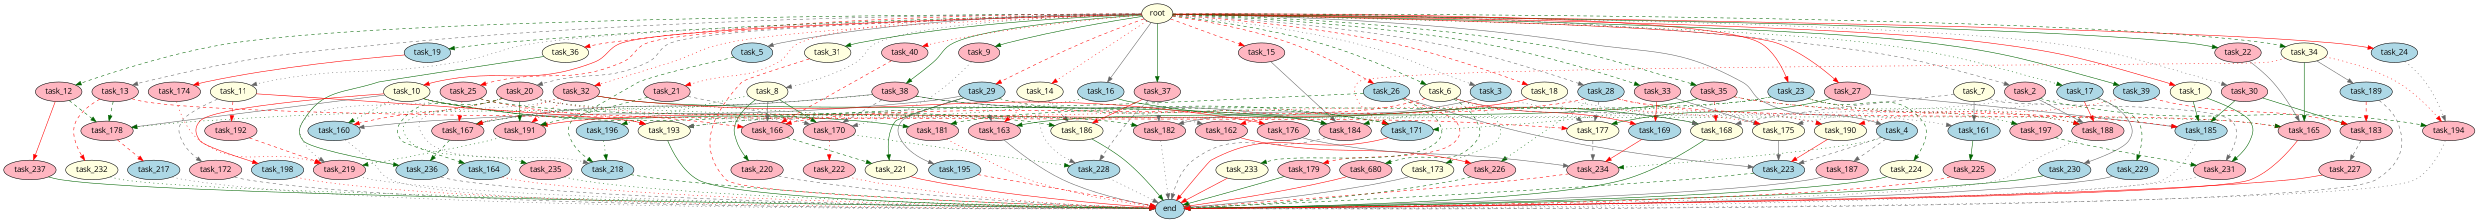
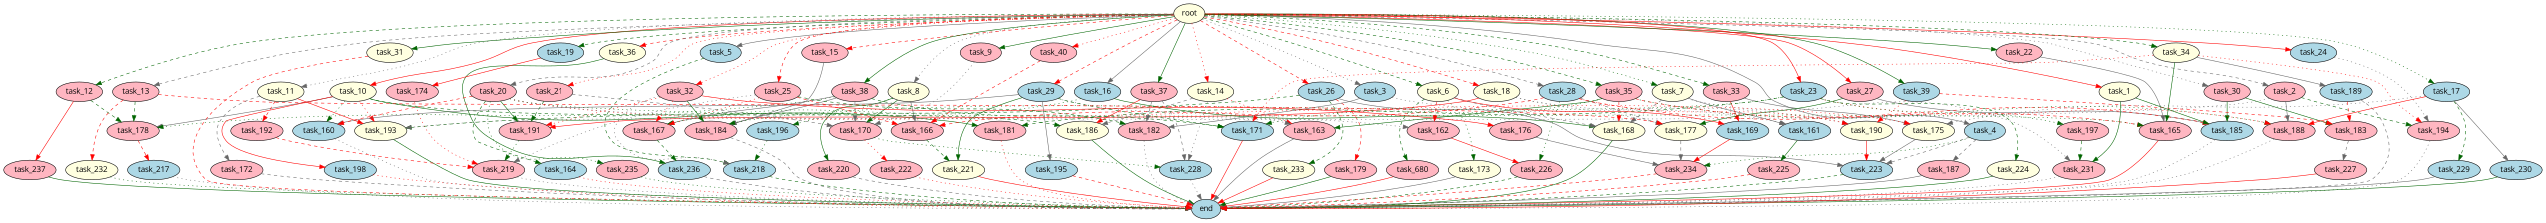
edge "root" -> "task_7": added
edge "task_7" -> "task_231": style dashed -> dotted
